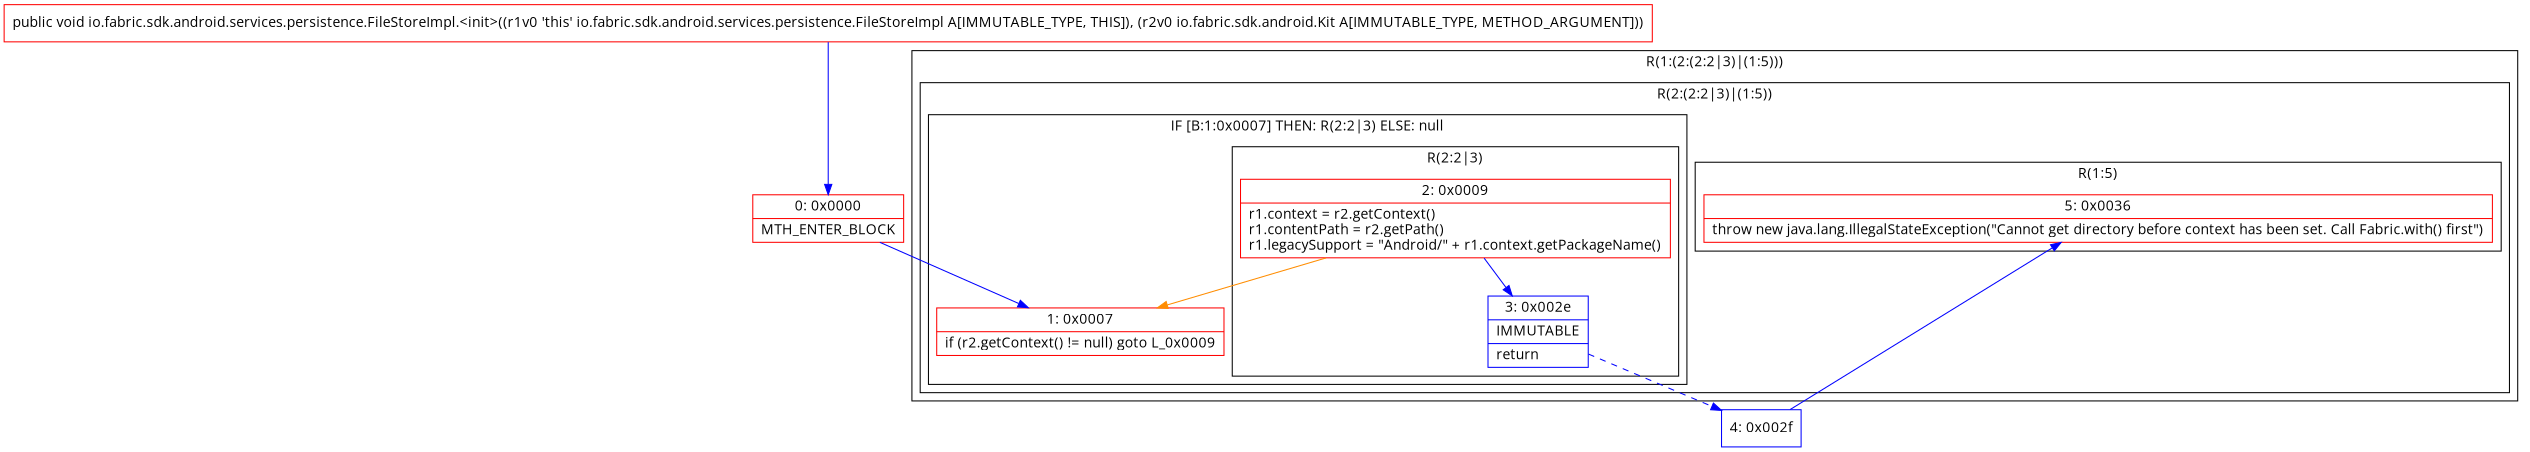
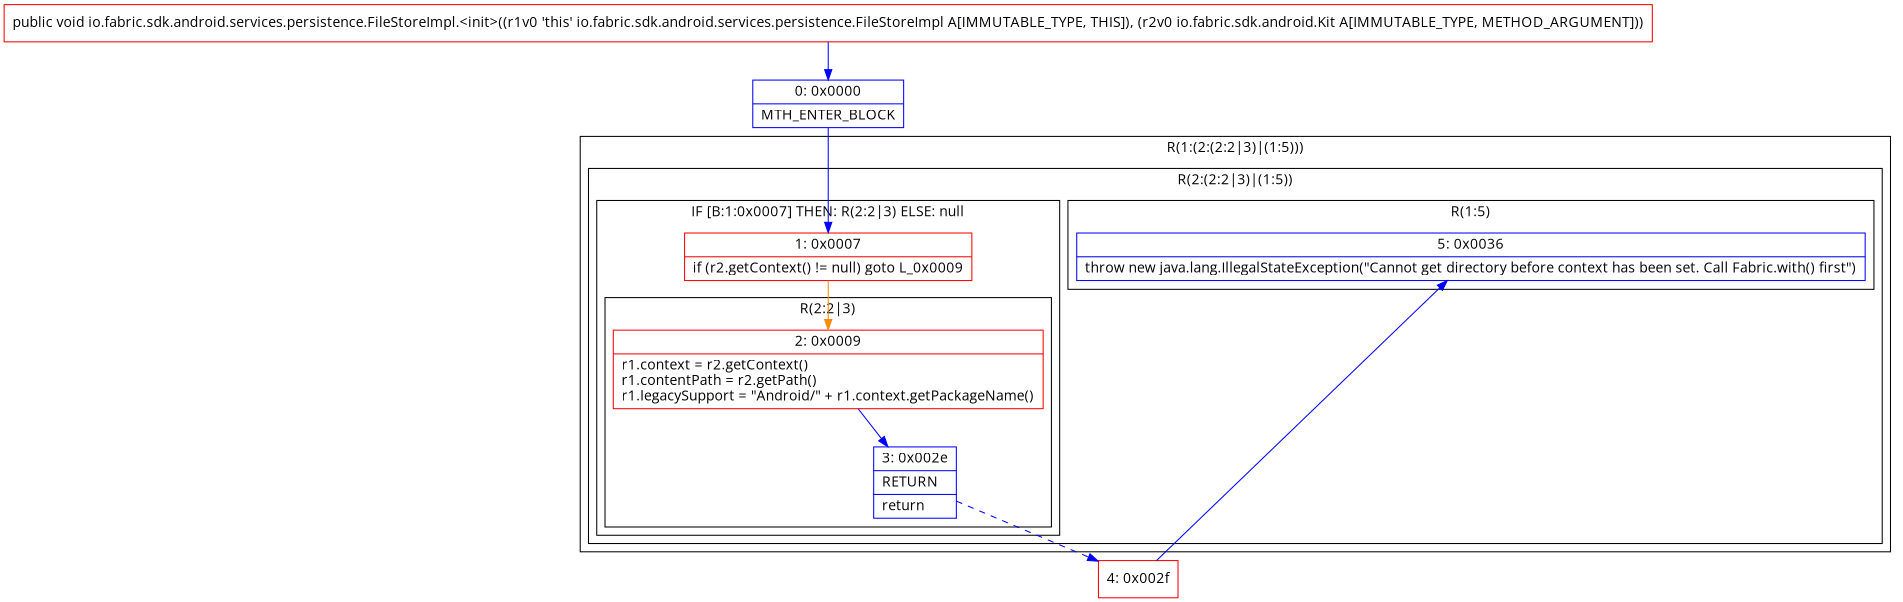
node "0: 0x0000": color red -> blue
node "5: 0x0036": color red -> blue
edge "2: 0x0009" -> "1: 0x0007": reversed
node "3: 0x002e": text "IMMUTABLE" -> "RETURN"
node "4: 0x002f": color blue -> red
